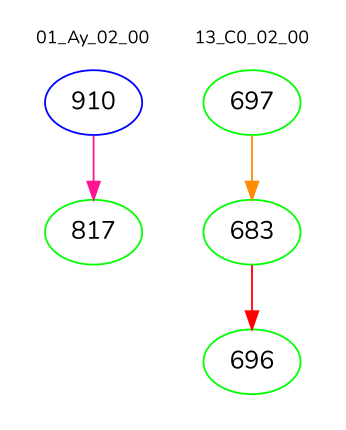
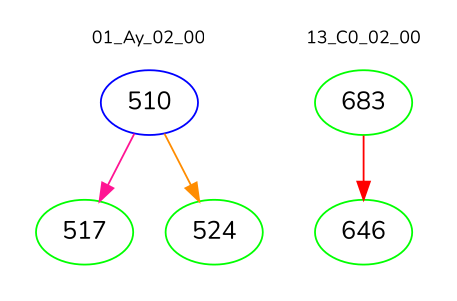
node "910": label "910" -> "510"
node "697": removed
node "817": label "817" -> "517"
node "524": added
node "696": label "696" -> "646"
